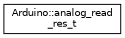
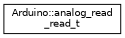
node "Arduino::analog_read _res_t": label "Arduino::analog_read _res_t" -> "Arduino::analog_read _read_t"
